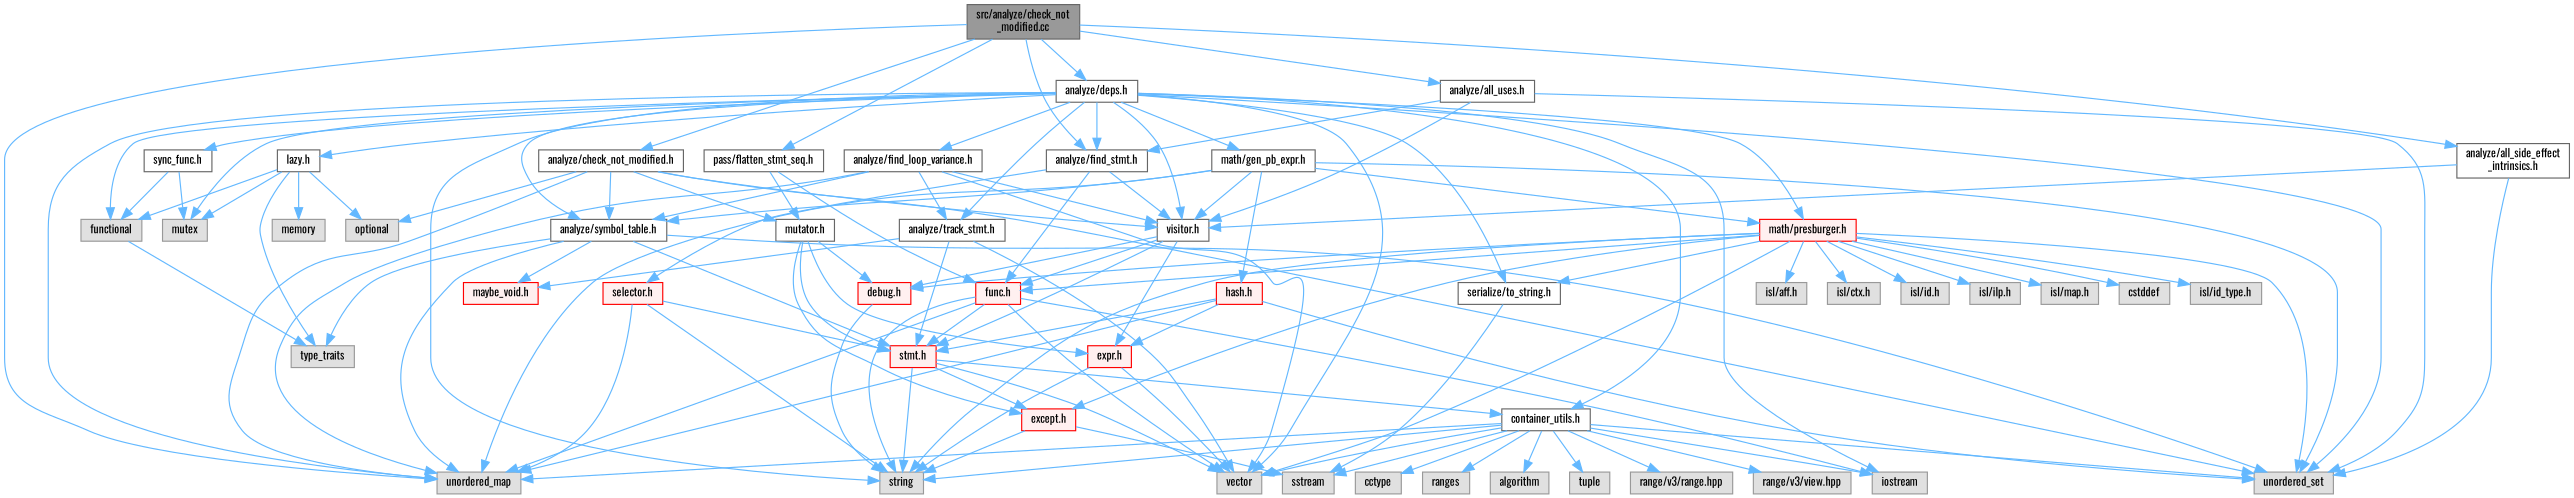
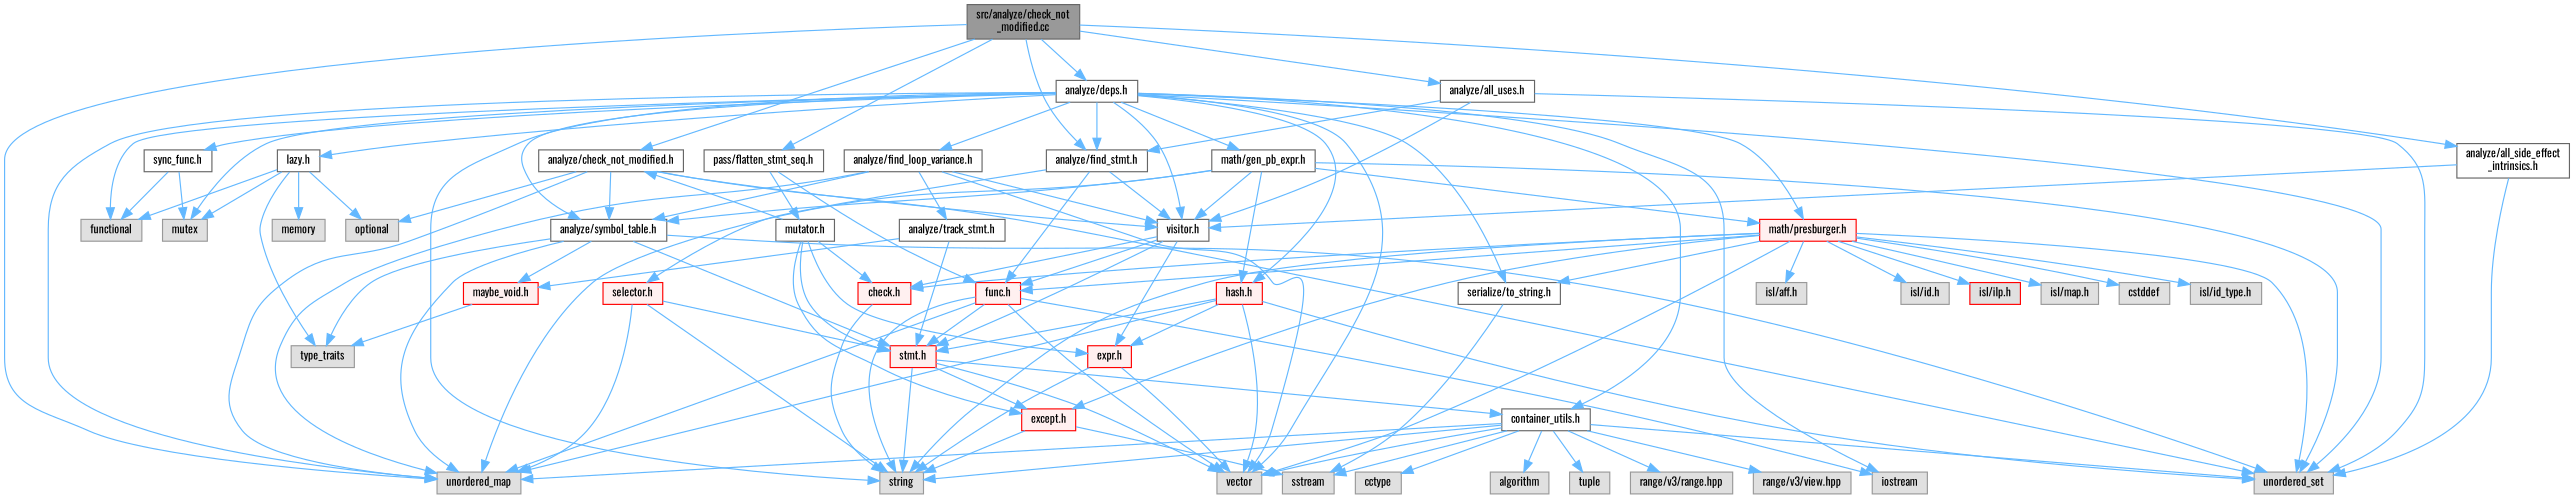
edge "analyze/deps.h" -> "analyze/track_stmt.h": now "analyze/deps.h" -> "hash.h"
edge "analyze/check_not_modified.h" -> "mutator.h": reversed
edge "functional" -> "type_traits": now "maybe_void.h" -> "type_traits"
node "debug.h": label "debug.h" -> "check.h"
node "isl/ctx.h": removed
node "isl/ilp.h": color grey60 -> red
edge "analyze/track_stmt.h" -> "vector": now "hash.h" -> "vector"
edge "container_utils.h" -> "iostream": removed
node "ranges": removed
